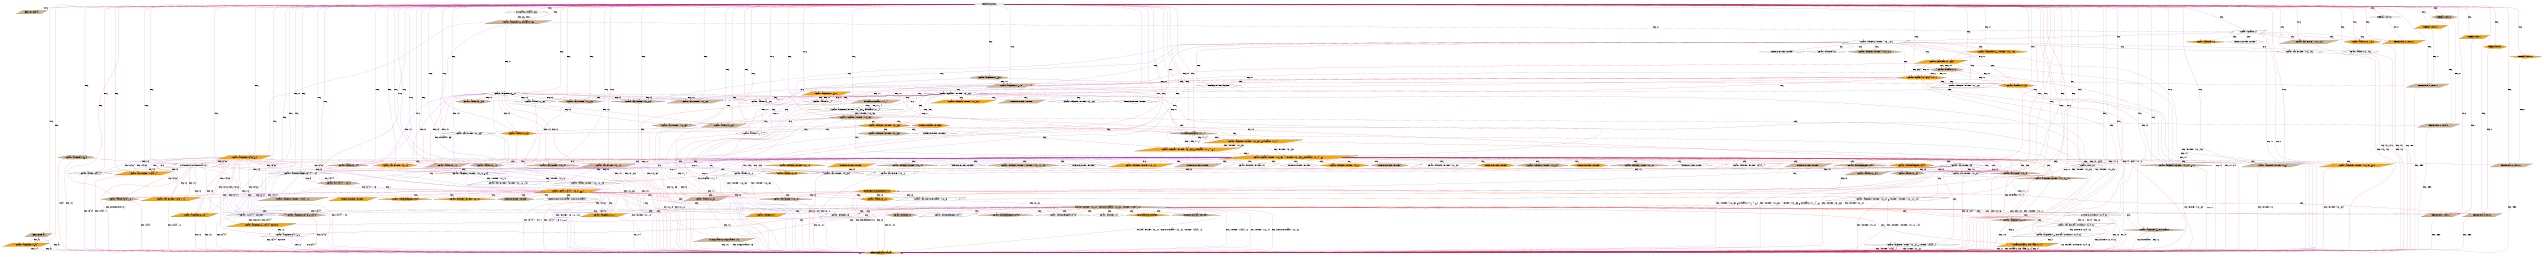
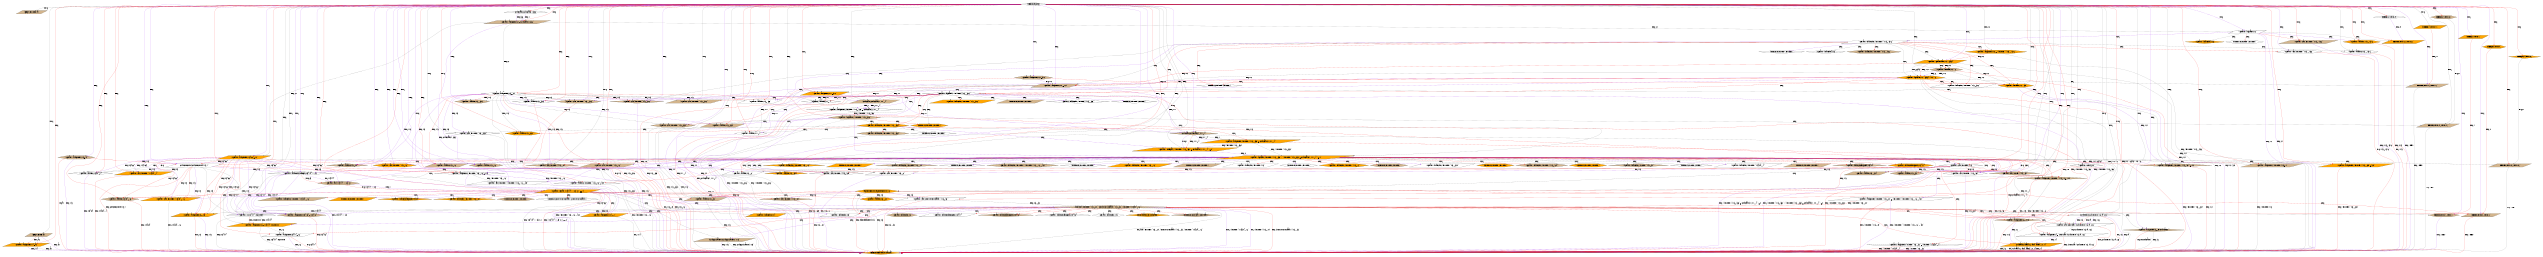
node "(METHOD,tftp_connect)": label "(METHOD,tftp_connect)" -> "(METHOD,tftp_tftp)"
node "(RETURN,return 7;,return 7;)": shape parallelogram -> hexagon
